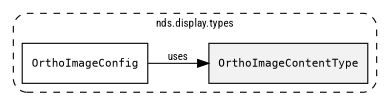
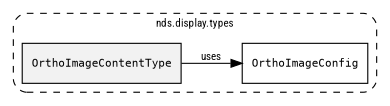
edge "OrthoImageConfig" -> "OrthoImageContentType": reversed
